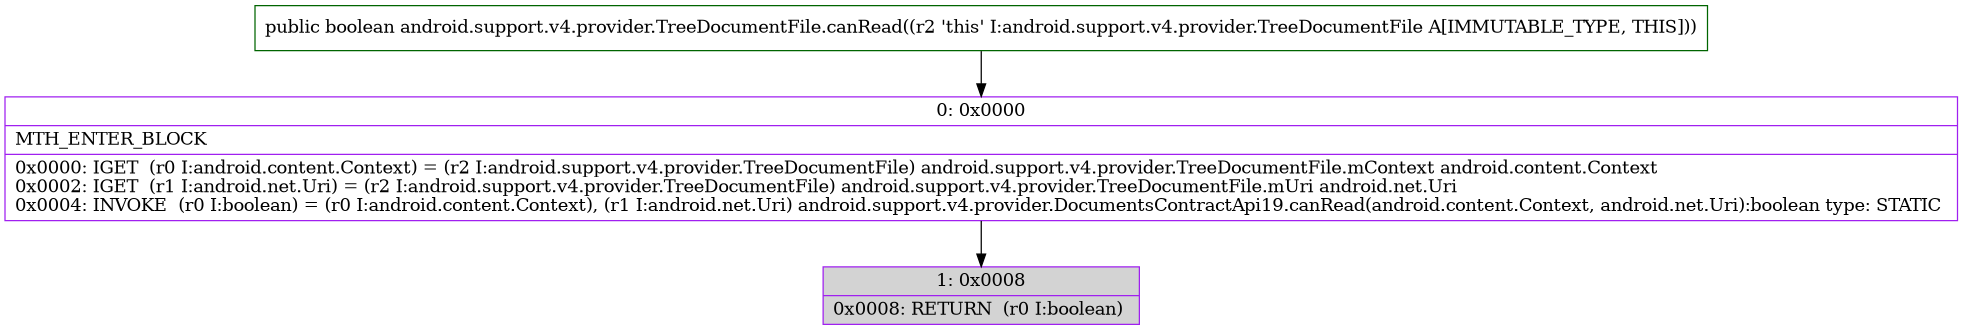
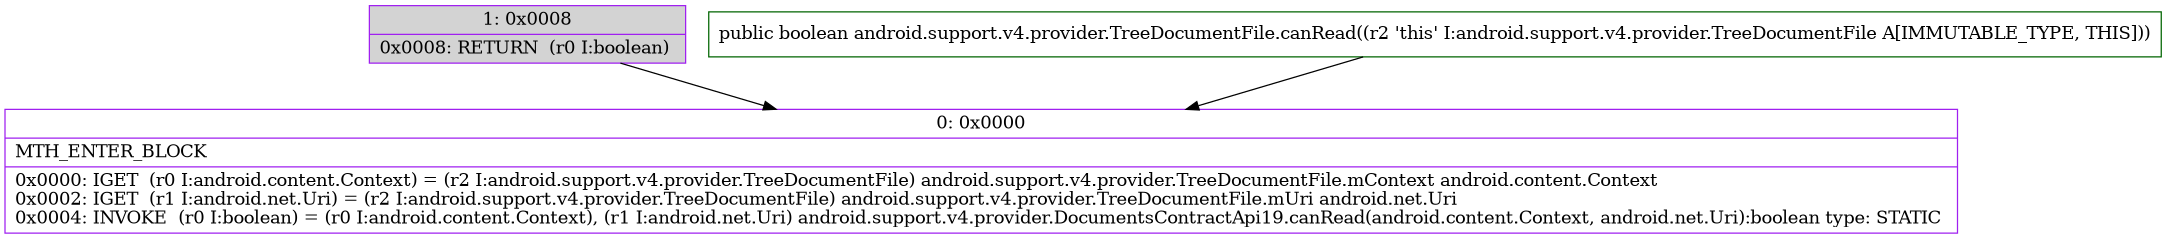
edge "0: 0x0000" -> "1: 0x0008": reversed
